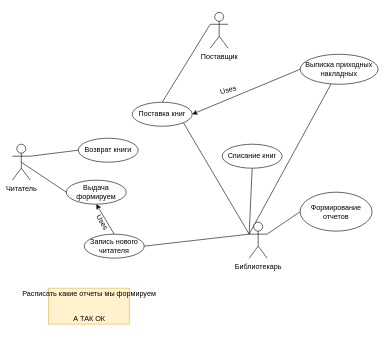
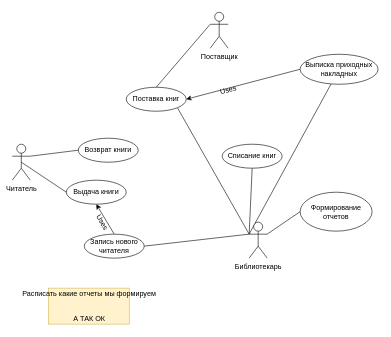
node "Поставка книг": moved (162, 114) -> (156, 99)
node "Выдача формируем": label "Выдача формируем" -> "Выдача книги"
